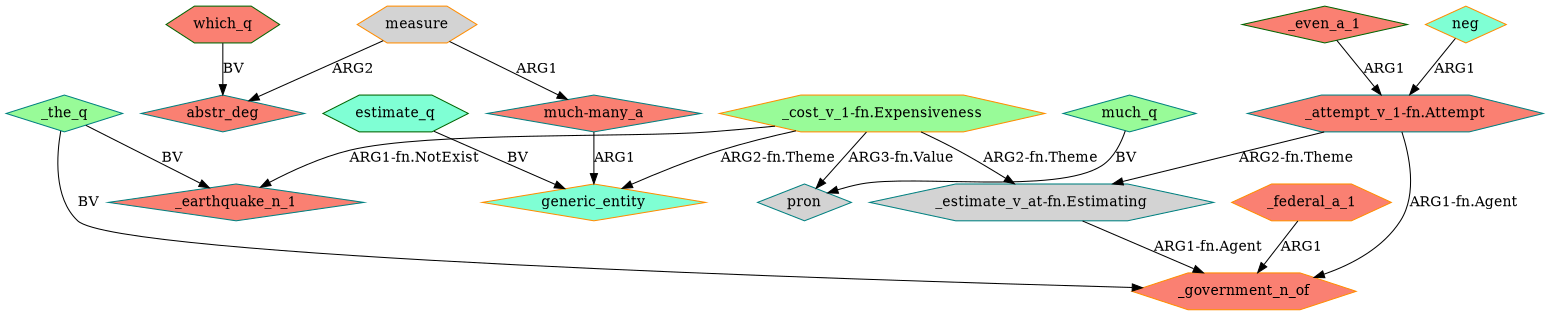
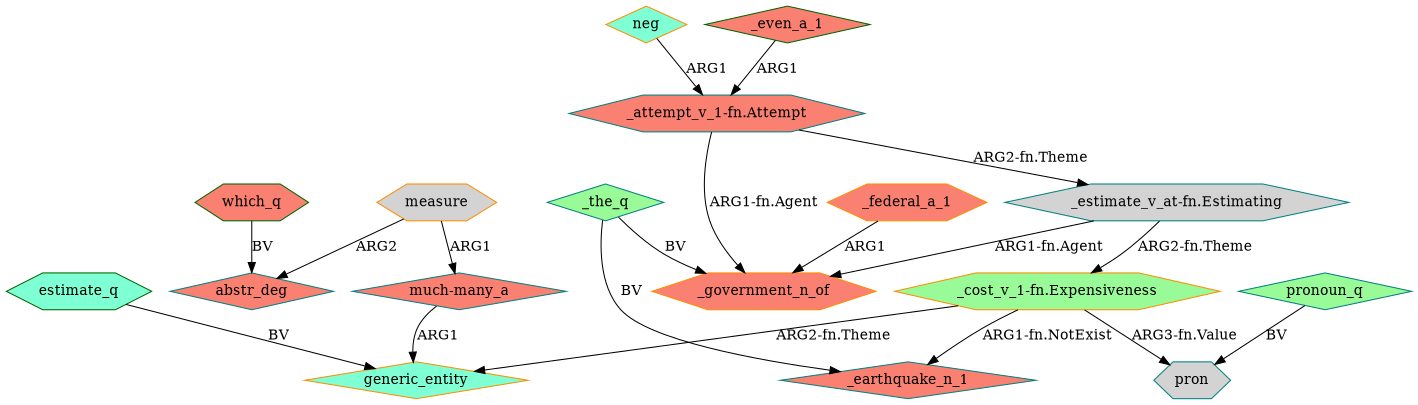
node "much_q": label "much_q" -> "pronoun_q"
edge "_cost_v_1-fn.Expensiveness" -> "_estimate_v_at-fn.Estimating": reversed
node "pron": shape diamond -> hexagon
